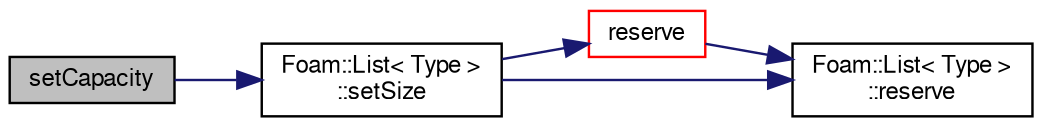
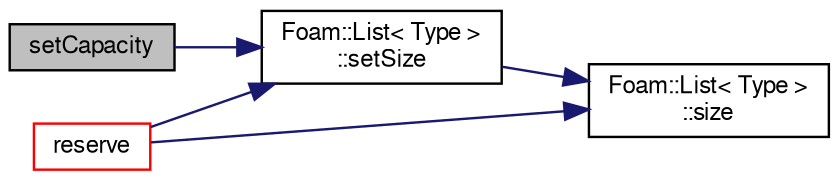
edge "Foam::List< Type > ::setSize" -> "reserve": reversed
node "Foam::List< Type > ::reserve": label "Foam::List< Type > ::reserve" -> "Foam::List< Type > ::size"
